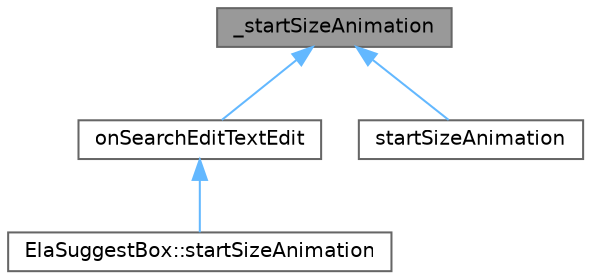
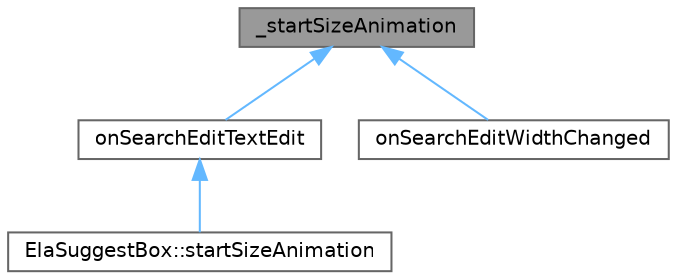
node "startSizeAnimation": label "startSizeAnimation" -> "onSearchEditWidthChanged"
